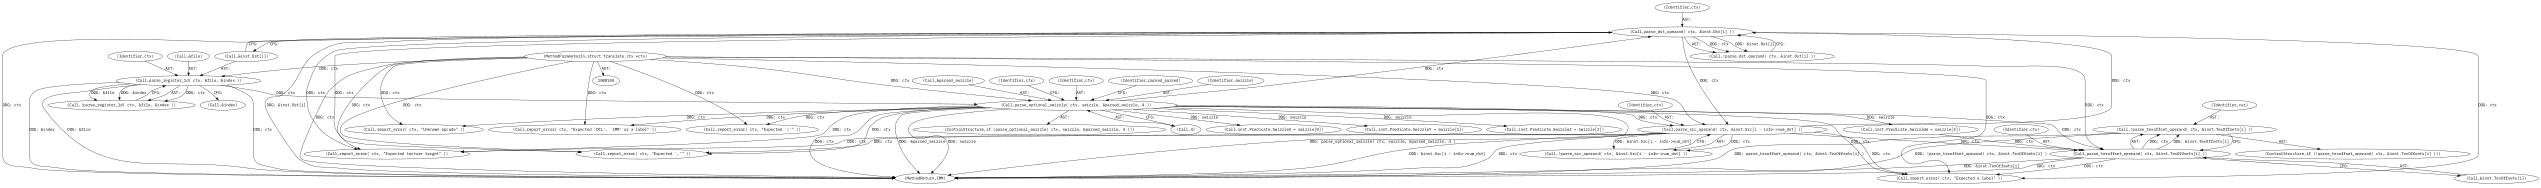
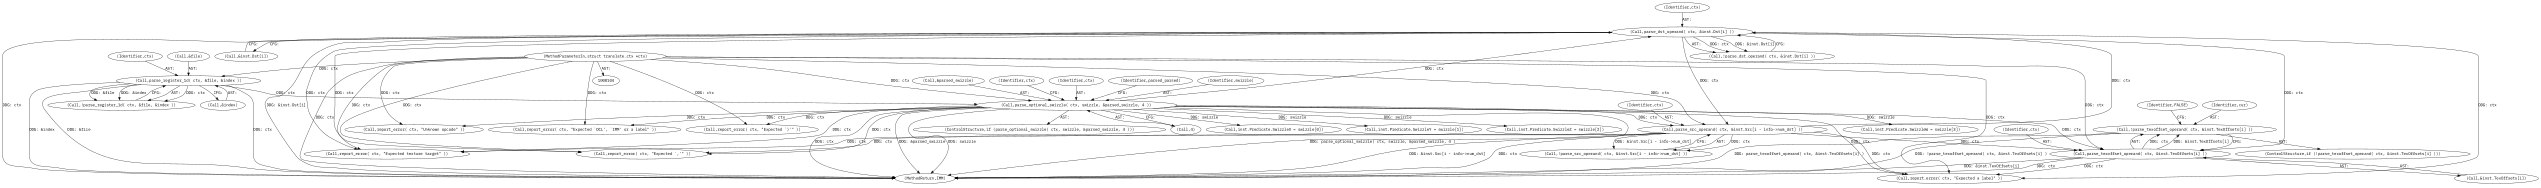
edge "(Call,&inst.Dst[i])" -> "(Call,parse_register_1d( ctx, &file, &index ))": now "(Call,&index)" -> "(Call,parse_register_1d( ctx, &file, &index ))"
node "(Identifier,FALSE)": added
edge "(Call,inst.Predicate.SwizzleW = swizzle[3])" -> "(Call,parse_texoffset_operand( ctx, &inst.TexOffsets[i] ))": now "(Call,parse_dst_operand( ctx, &inst.Dst[i] ))" -> "(Call,parse_texoffset_operand( ctx, &inst.TexOffsets[i] ))"
edge "(Call,parse_texoffset_operand( ctx, &inst.TexOffsets[i] ))" -> "(Call,&inst.TexOffsets[i])": label "CFG: " -> "AST: "
